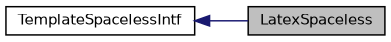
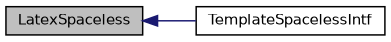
edge "LatexSpaceless" -> "TemplateSpacelessIntf": reversed
